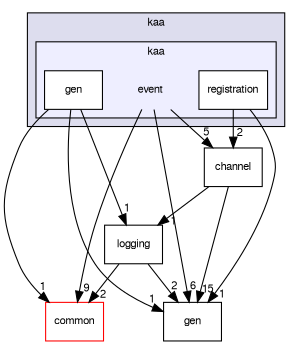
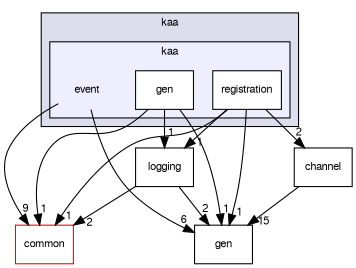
edge "event" -> "channel": removed
edge "registration" -> "common": added
edge "channel" -> "logging": now "registration" -> "logging"
